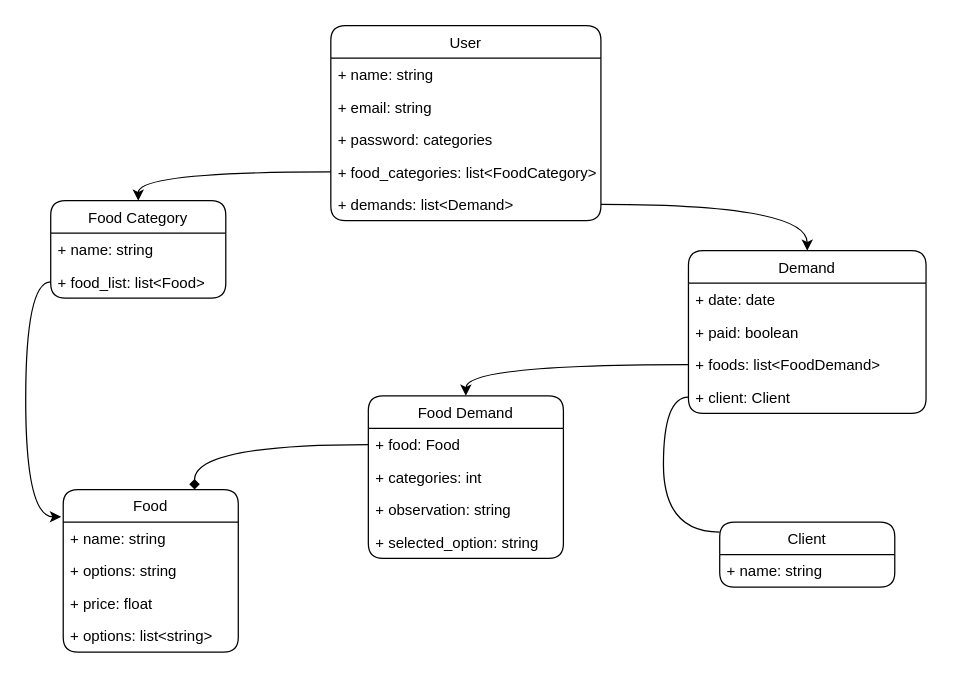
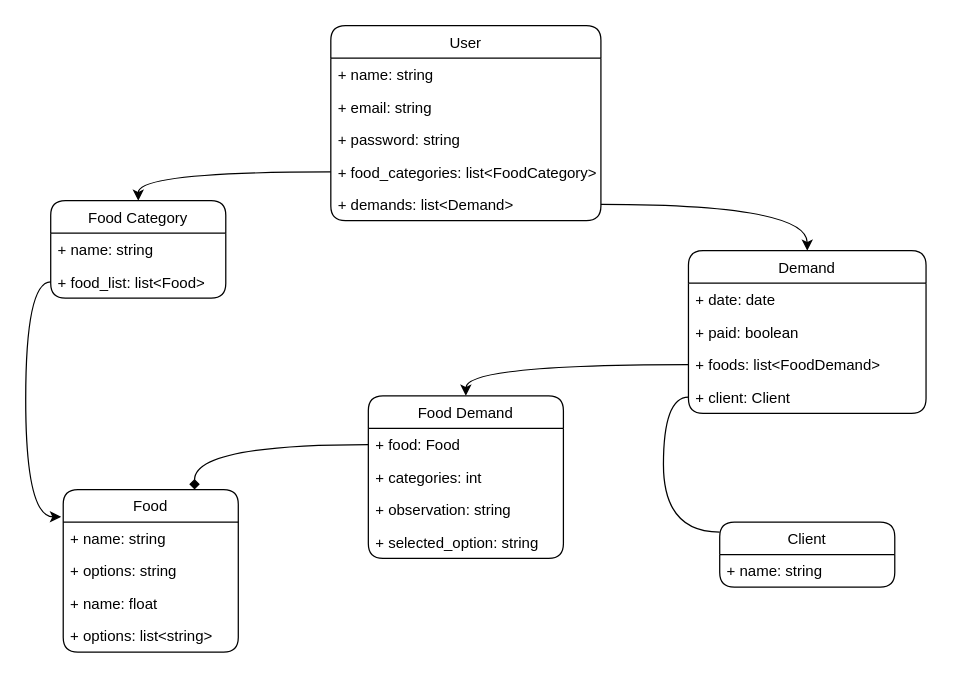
node "+ password: categories": label "+ password: categories" -> "+ password: string"
node "+ price: float": label "+ price: float" -> "+ name: float"
